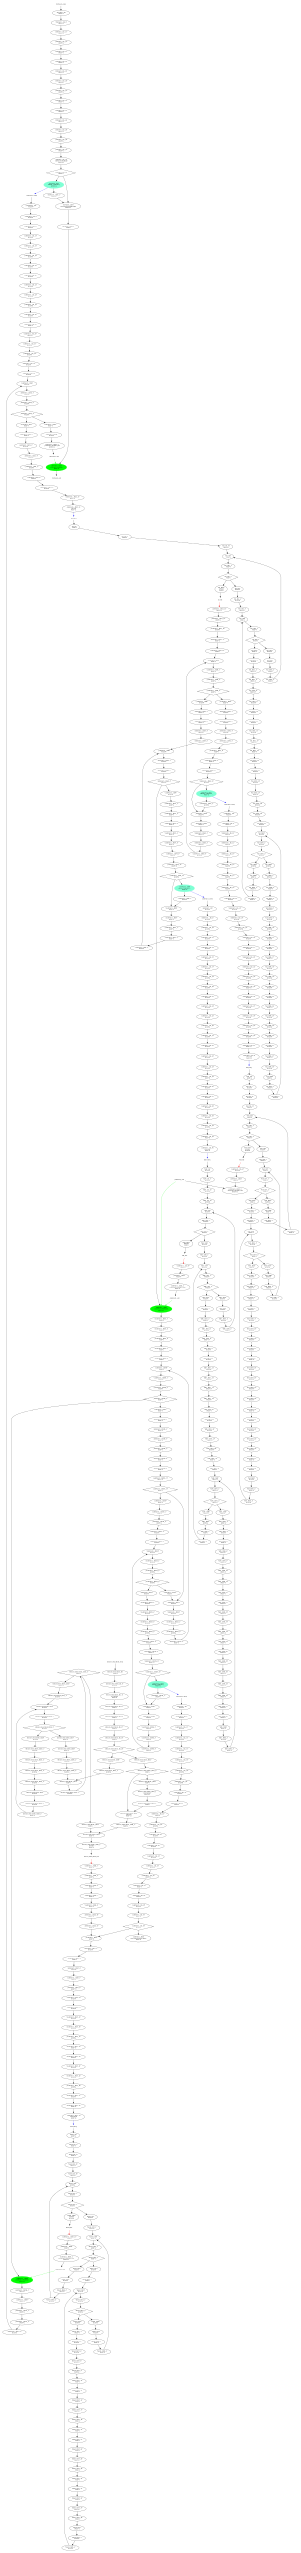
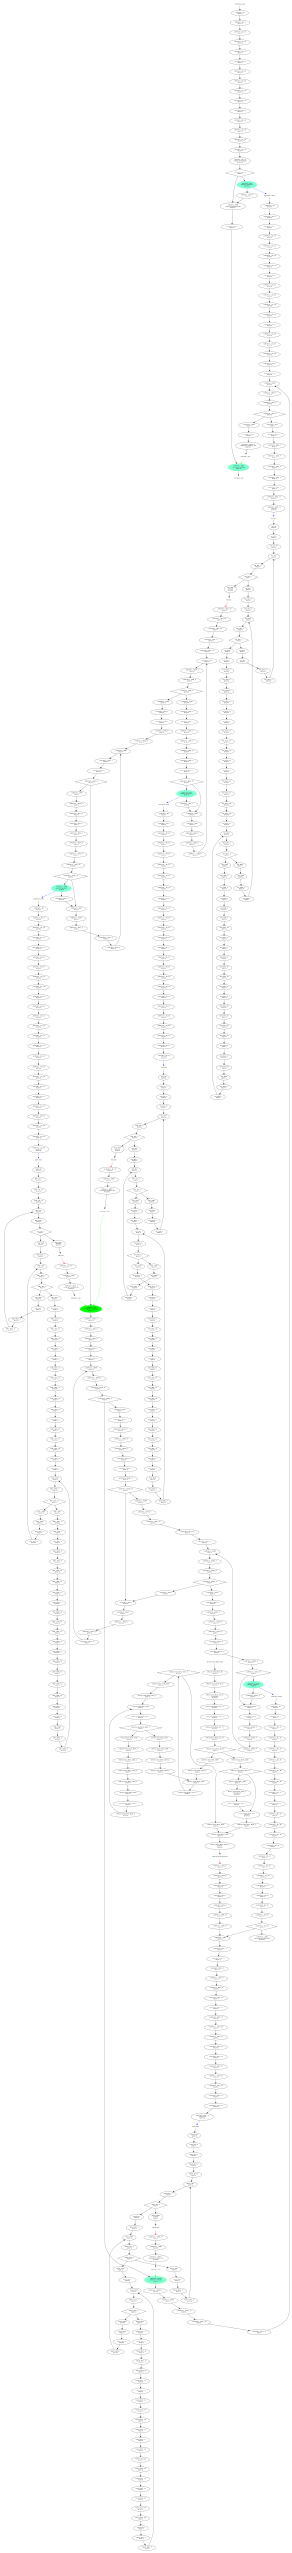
node "_thrFunc0___bb20 (_thrFunc0_)taskwait WCET=13": fillcolor green -> aquamarine
edge "_taskFunc0__exit" -> "_taskFunc0___bb32__2 (_taskFunc0_)taskenv_free WCET=13": reversed
node "_taskFunc3___bb156 (_taskFunc3_)taskwait WCET=13": fillcolor green -> aquamarine
